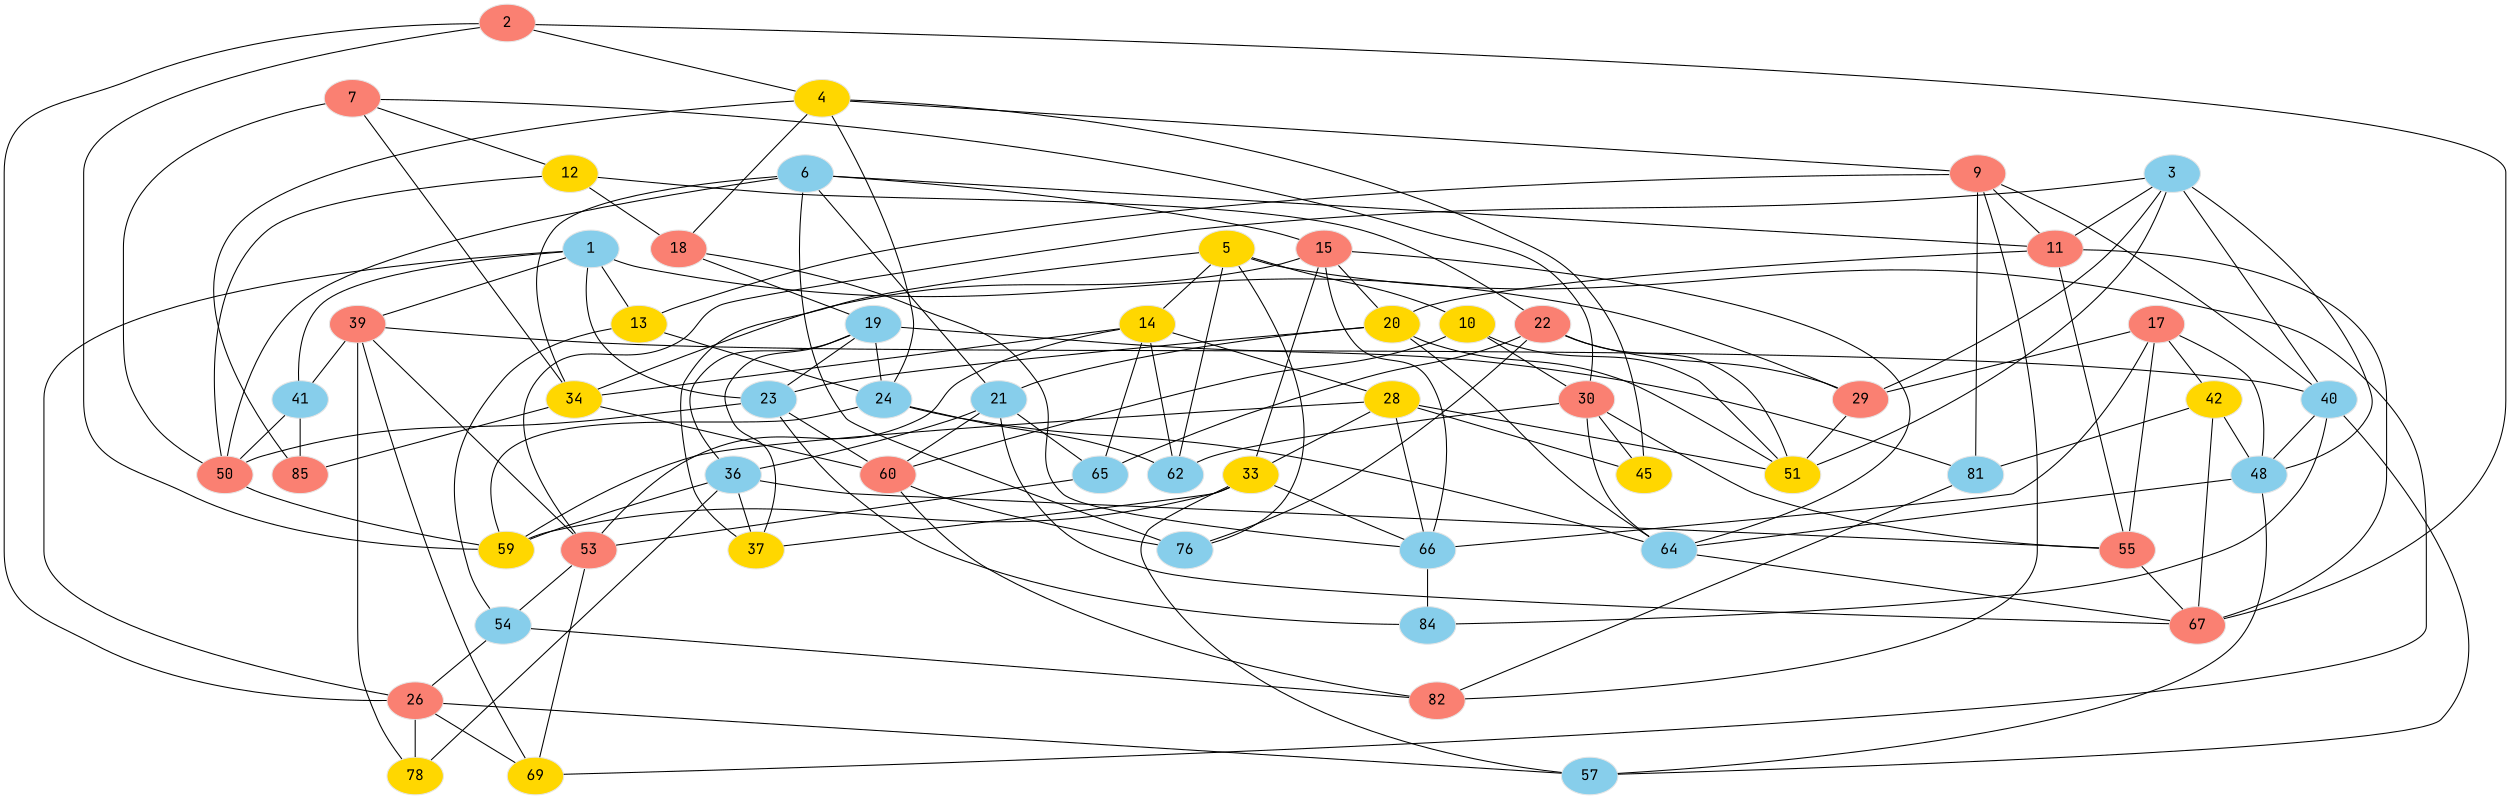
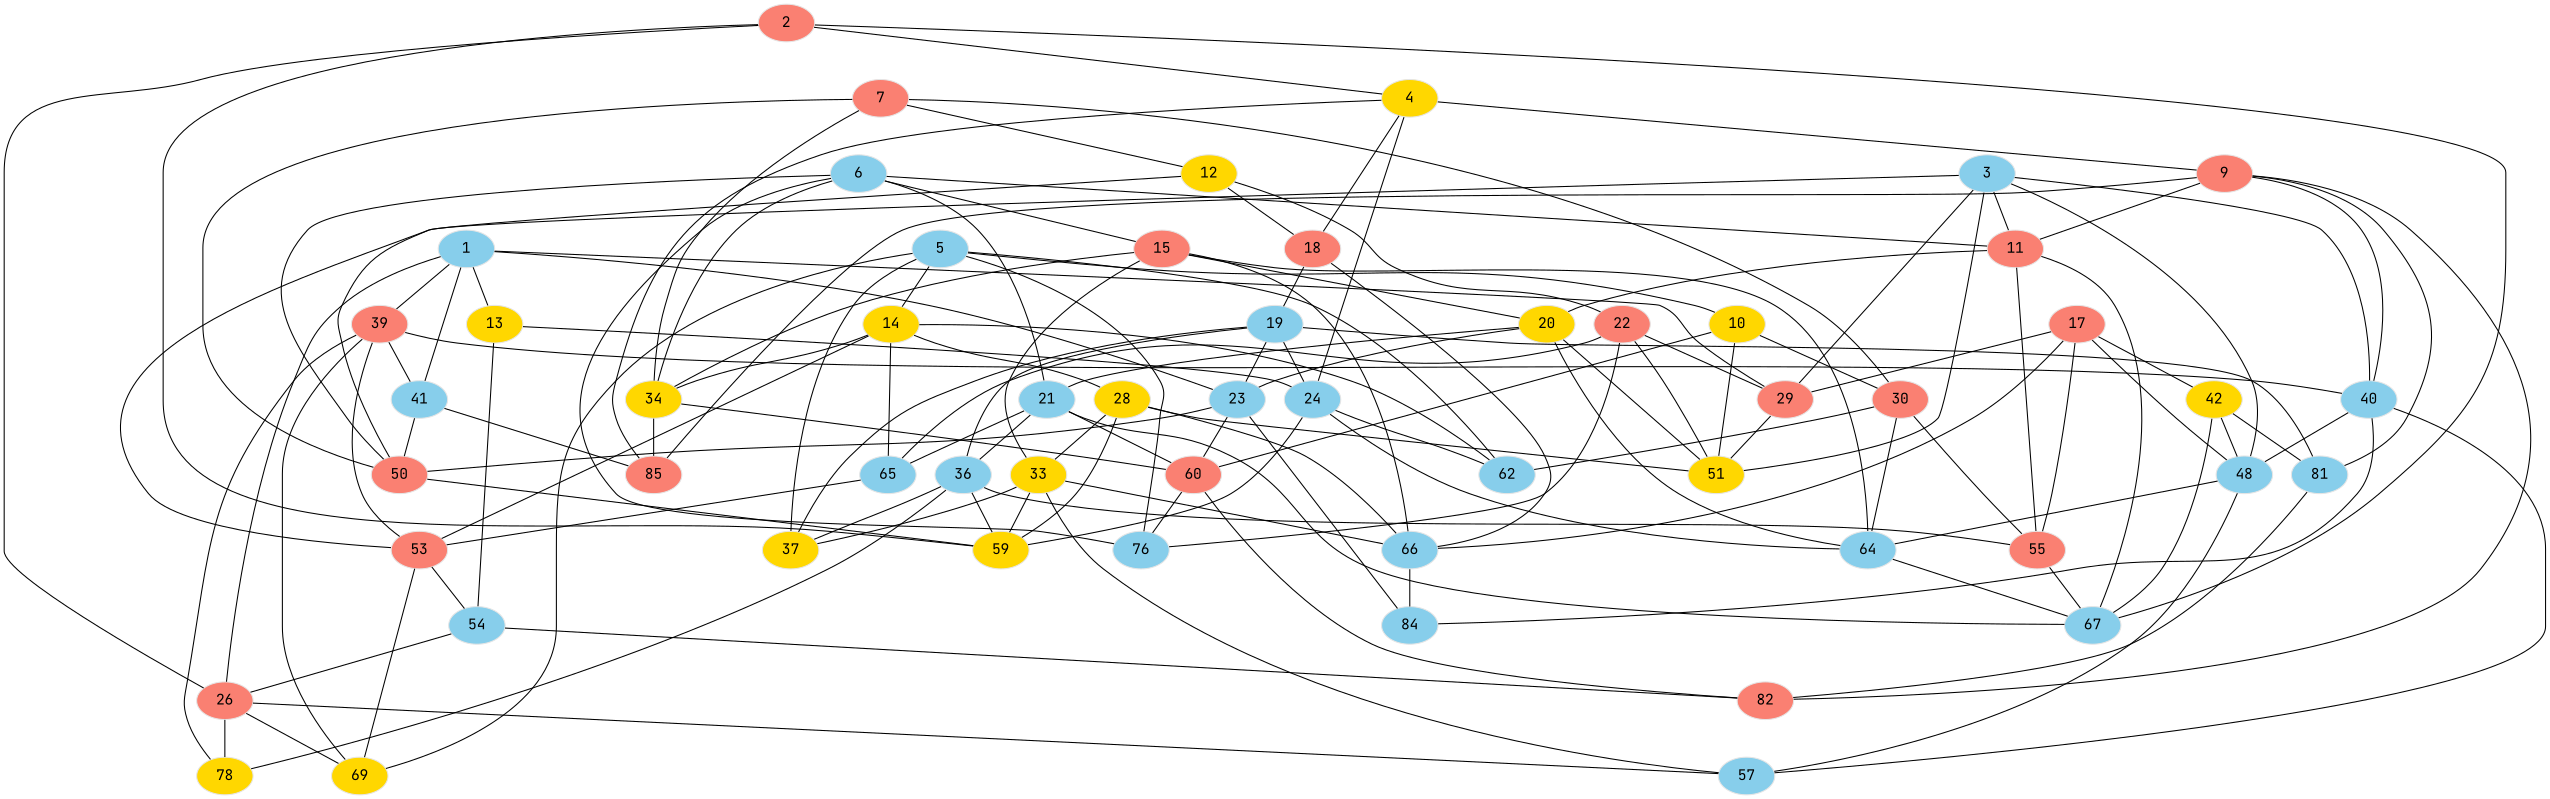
edge "9" -- "13": now "9" -- "85"
node "5": fillcolor gold -> skyblue
node "45": removed
node "67": fillcolor salmon -> skyblue
